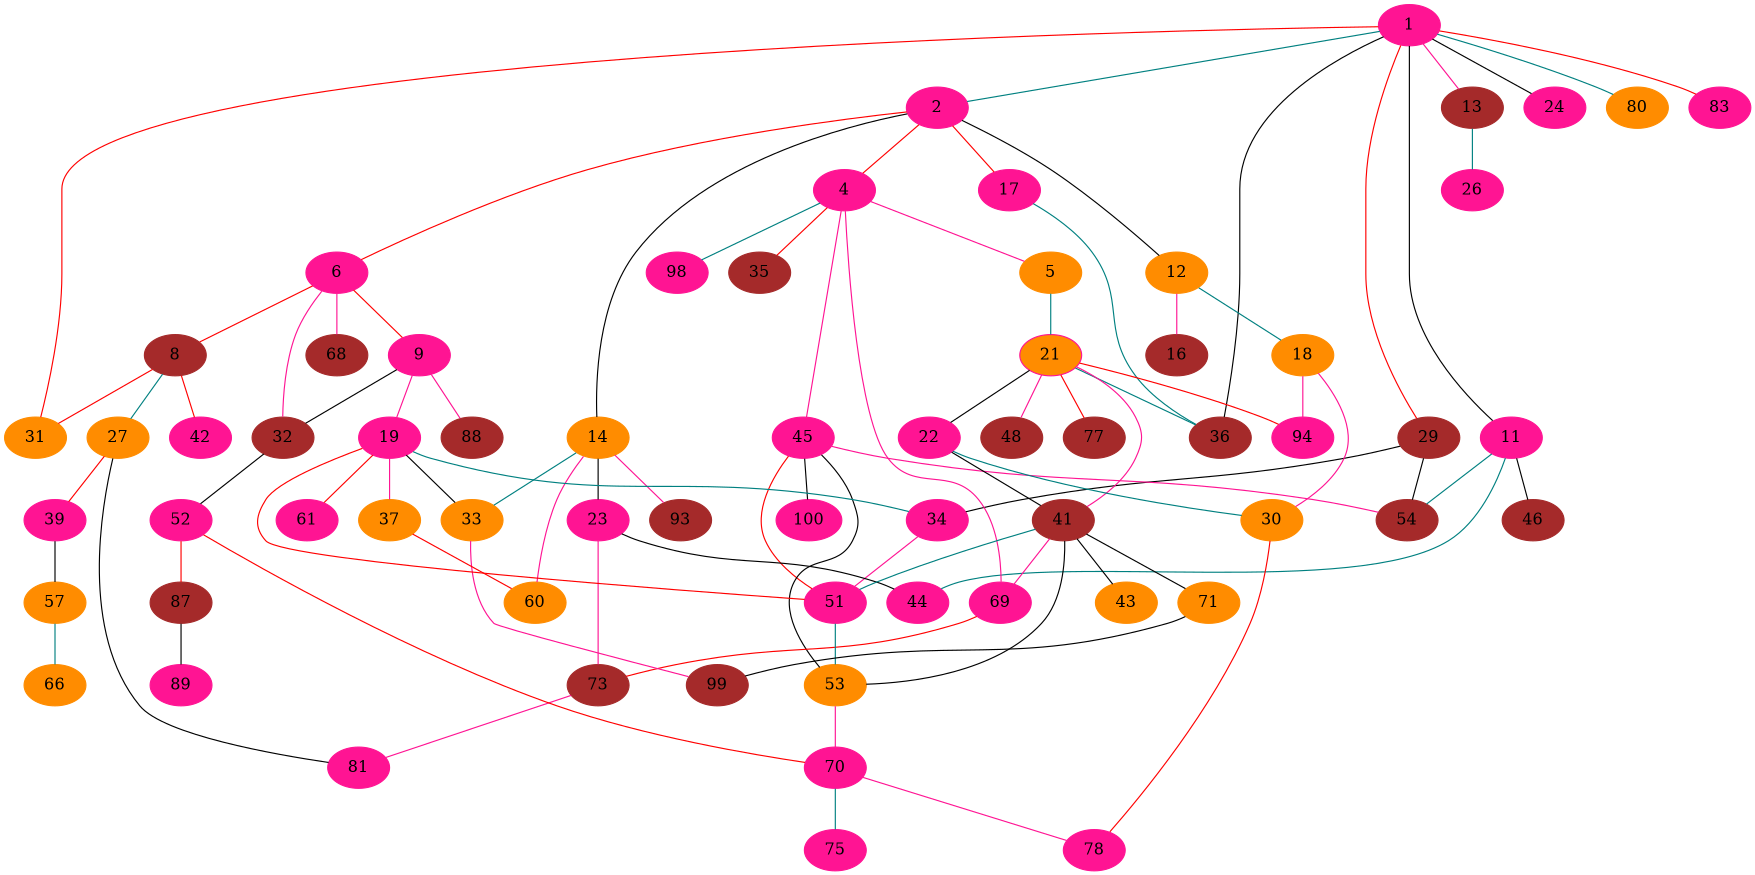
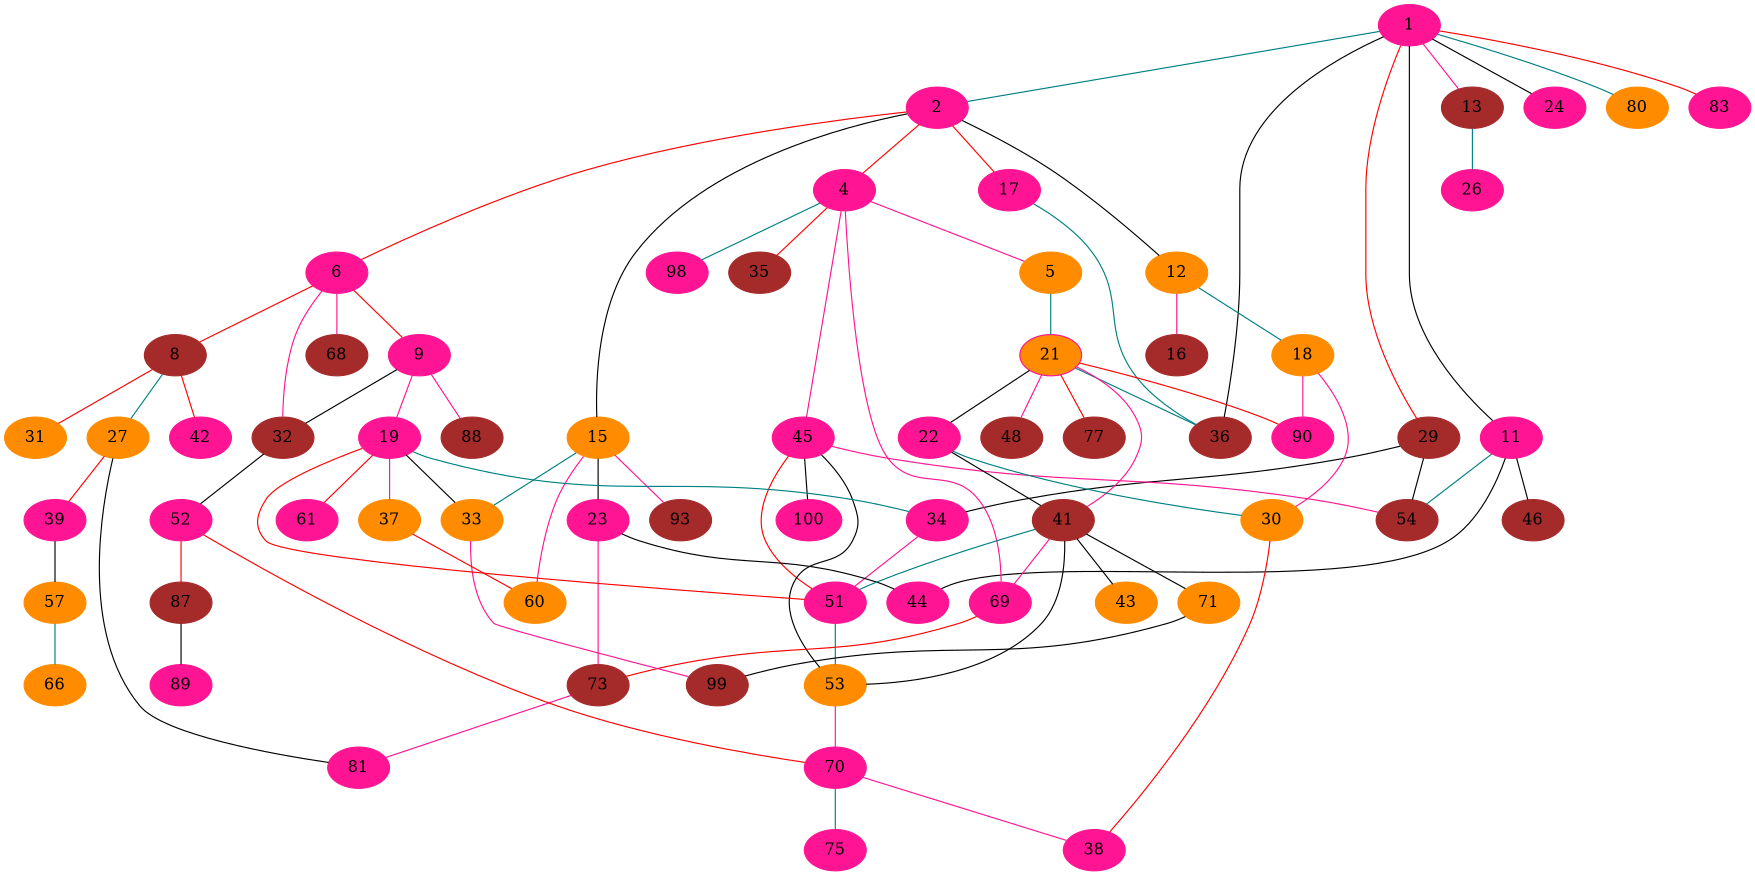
edge "1" -- "31": removed
node "14": label "14" -> "15"
node "94": label "94" -> "90"
edge "11" -- "44": color teal -> black
node "78": label "78" -> "38"
